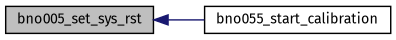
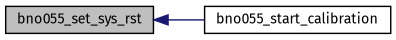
node "bno005_set_sys_rst": label "bno005_set_sys_rst" -> "bno055_set_sys_rst"
